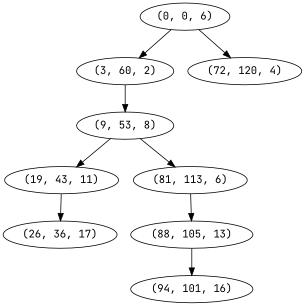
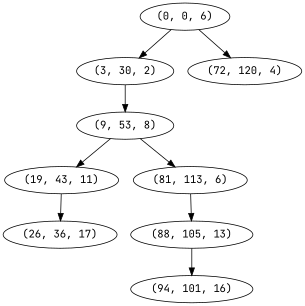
node "(3, 60, 2)": label "(3, 60, 2)" -> "(3, 30, 2)"
